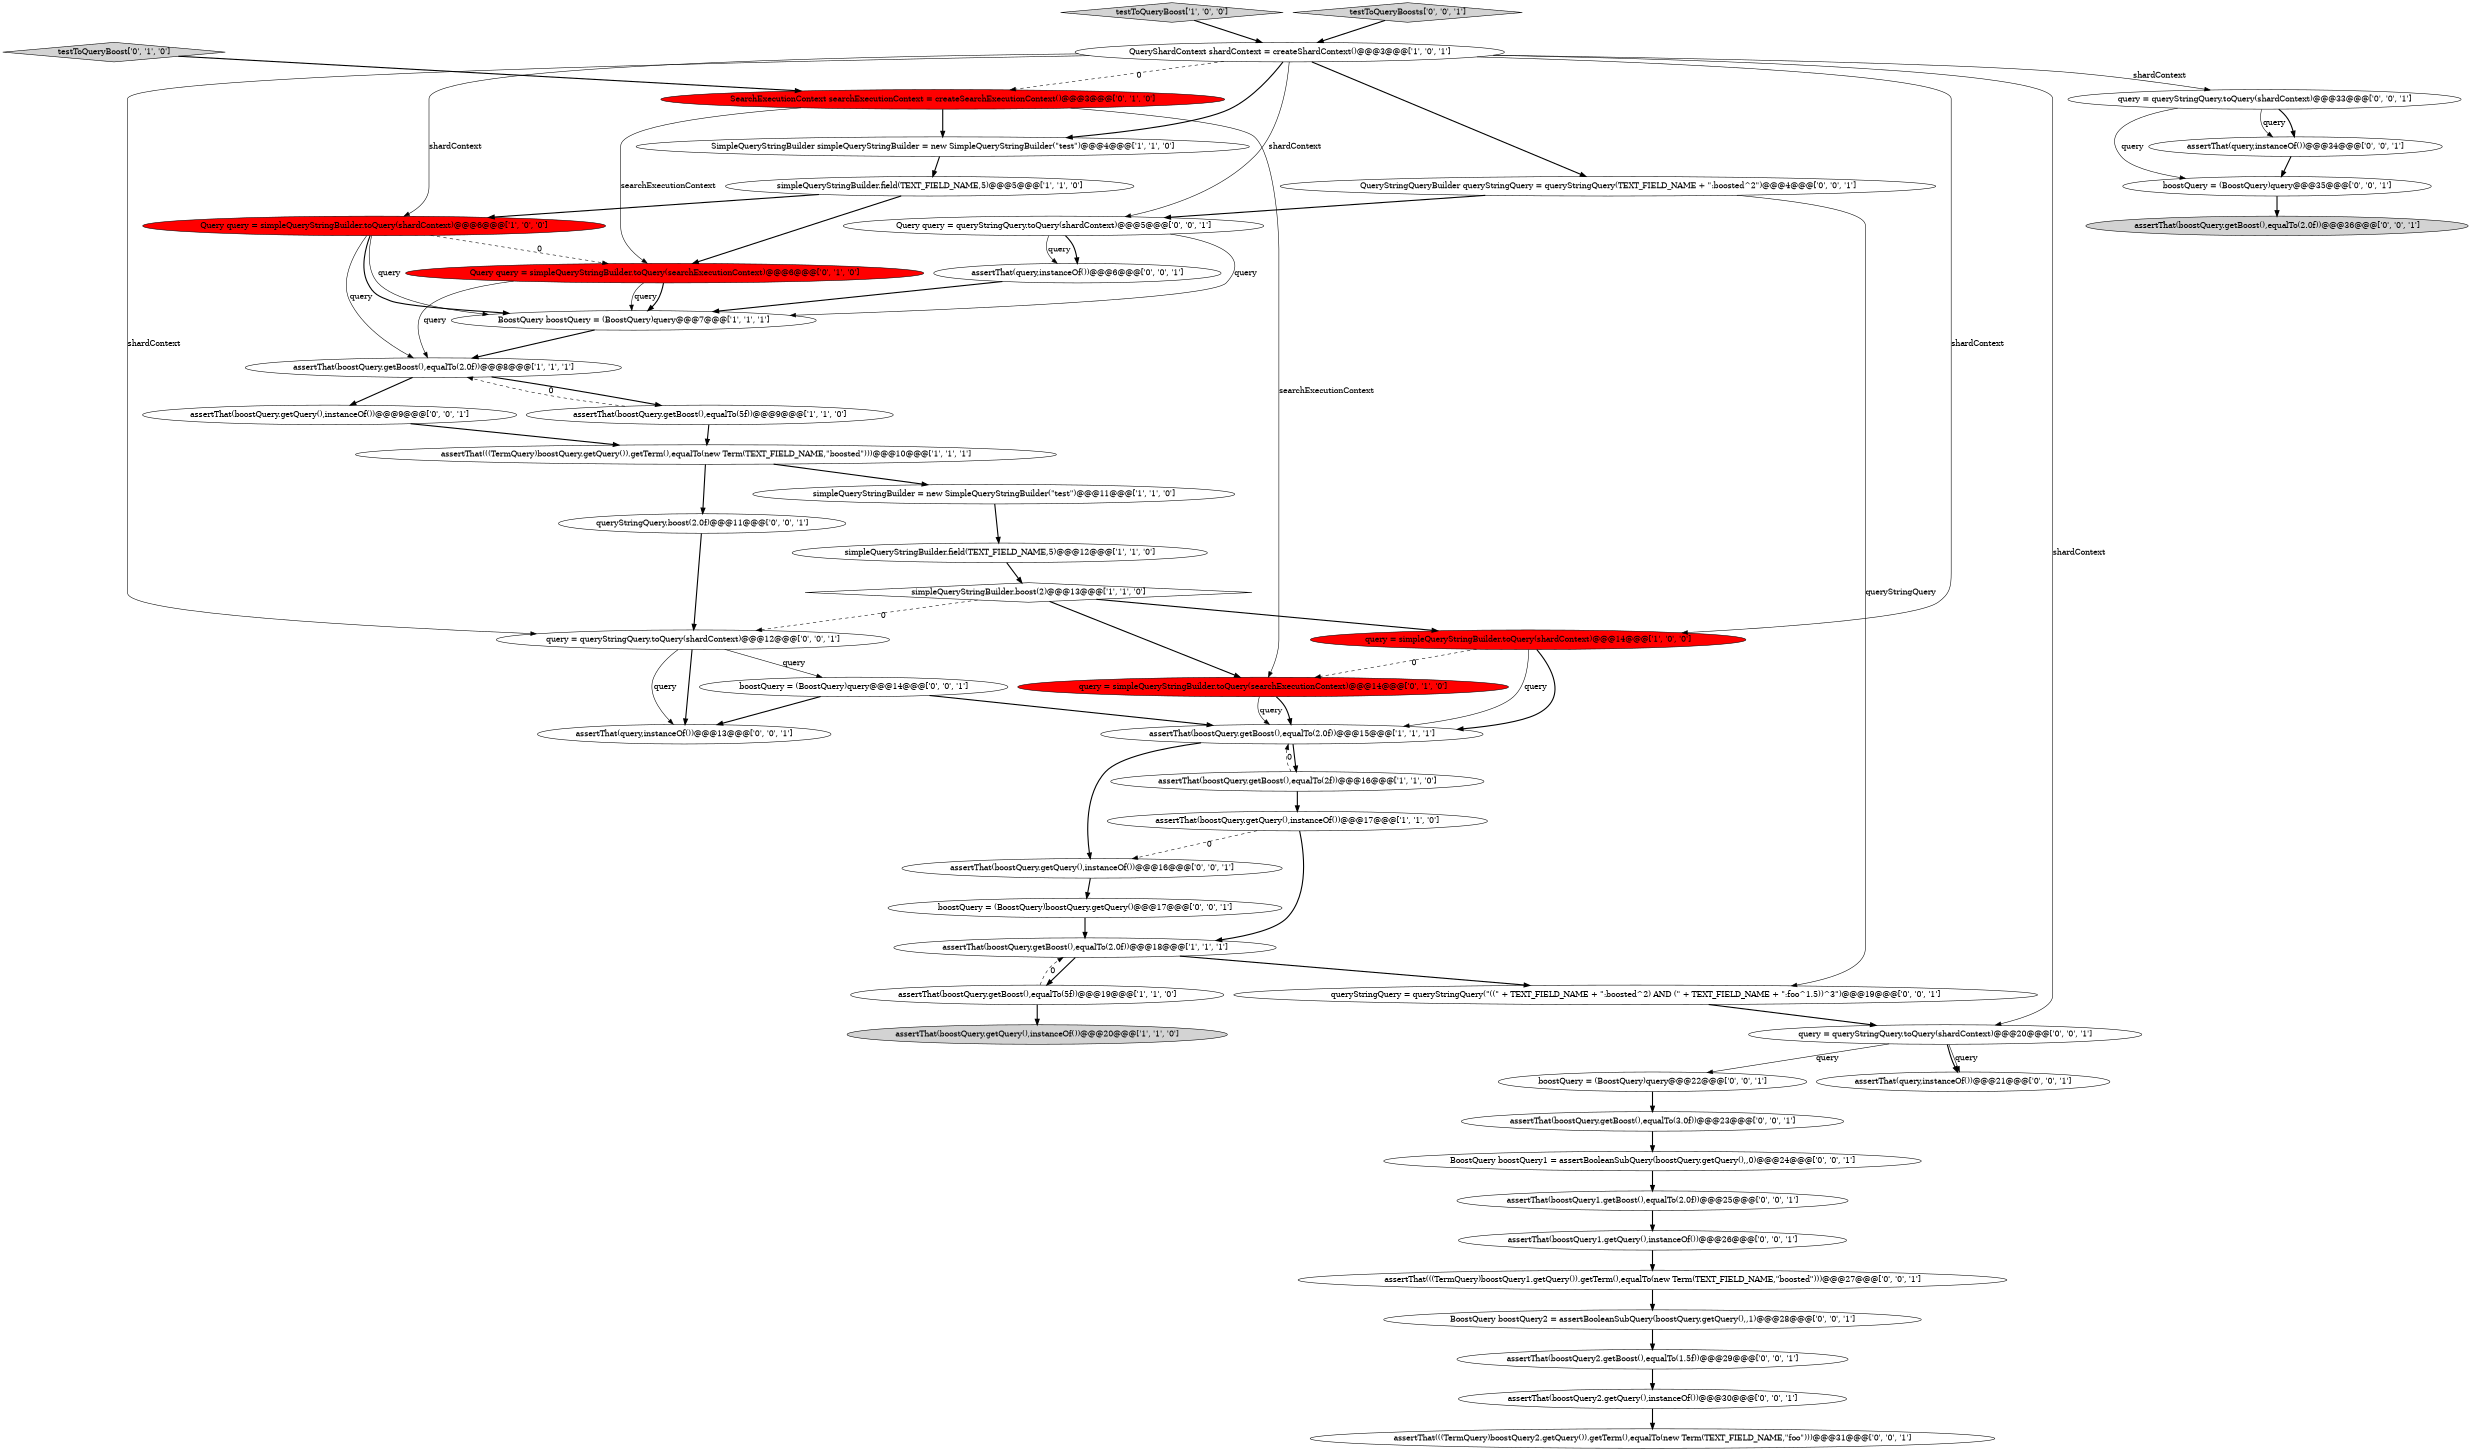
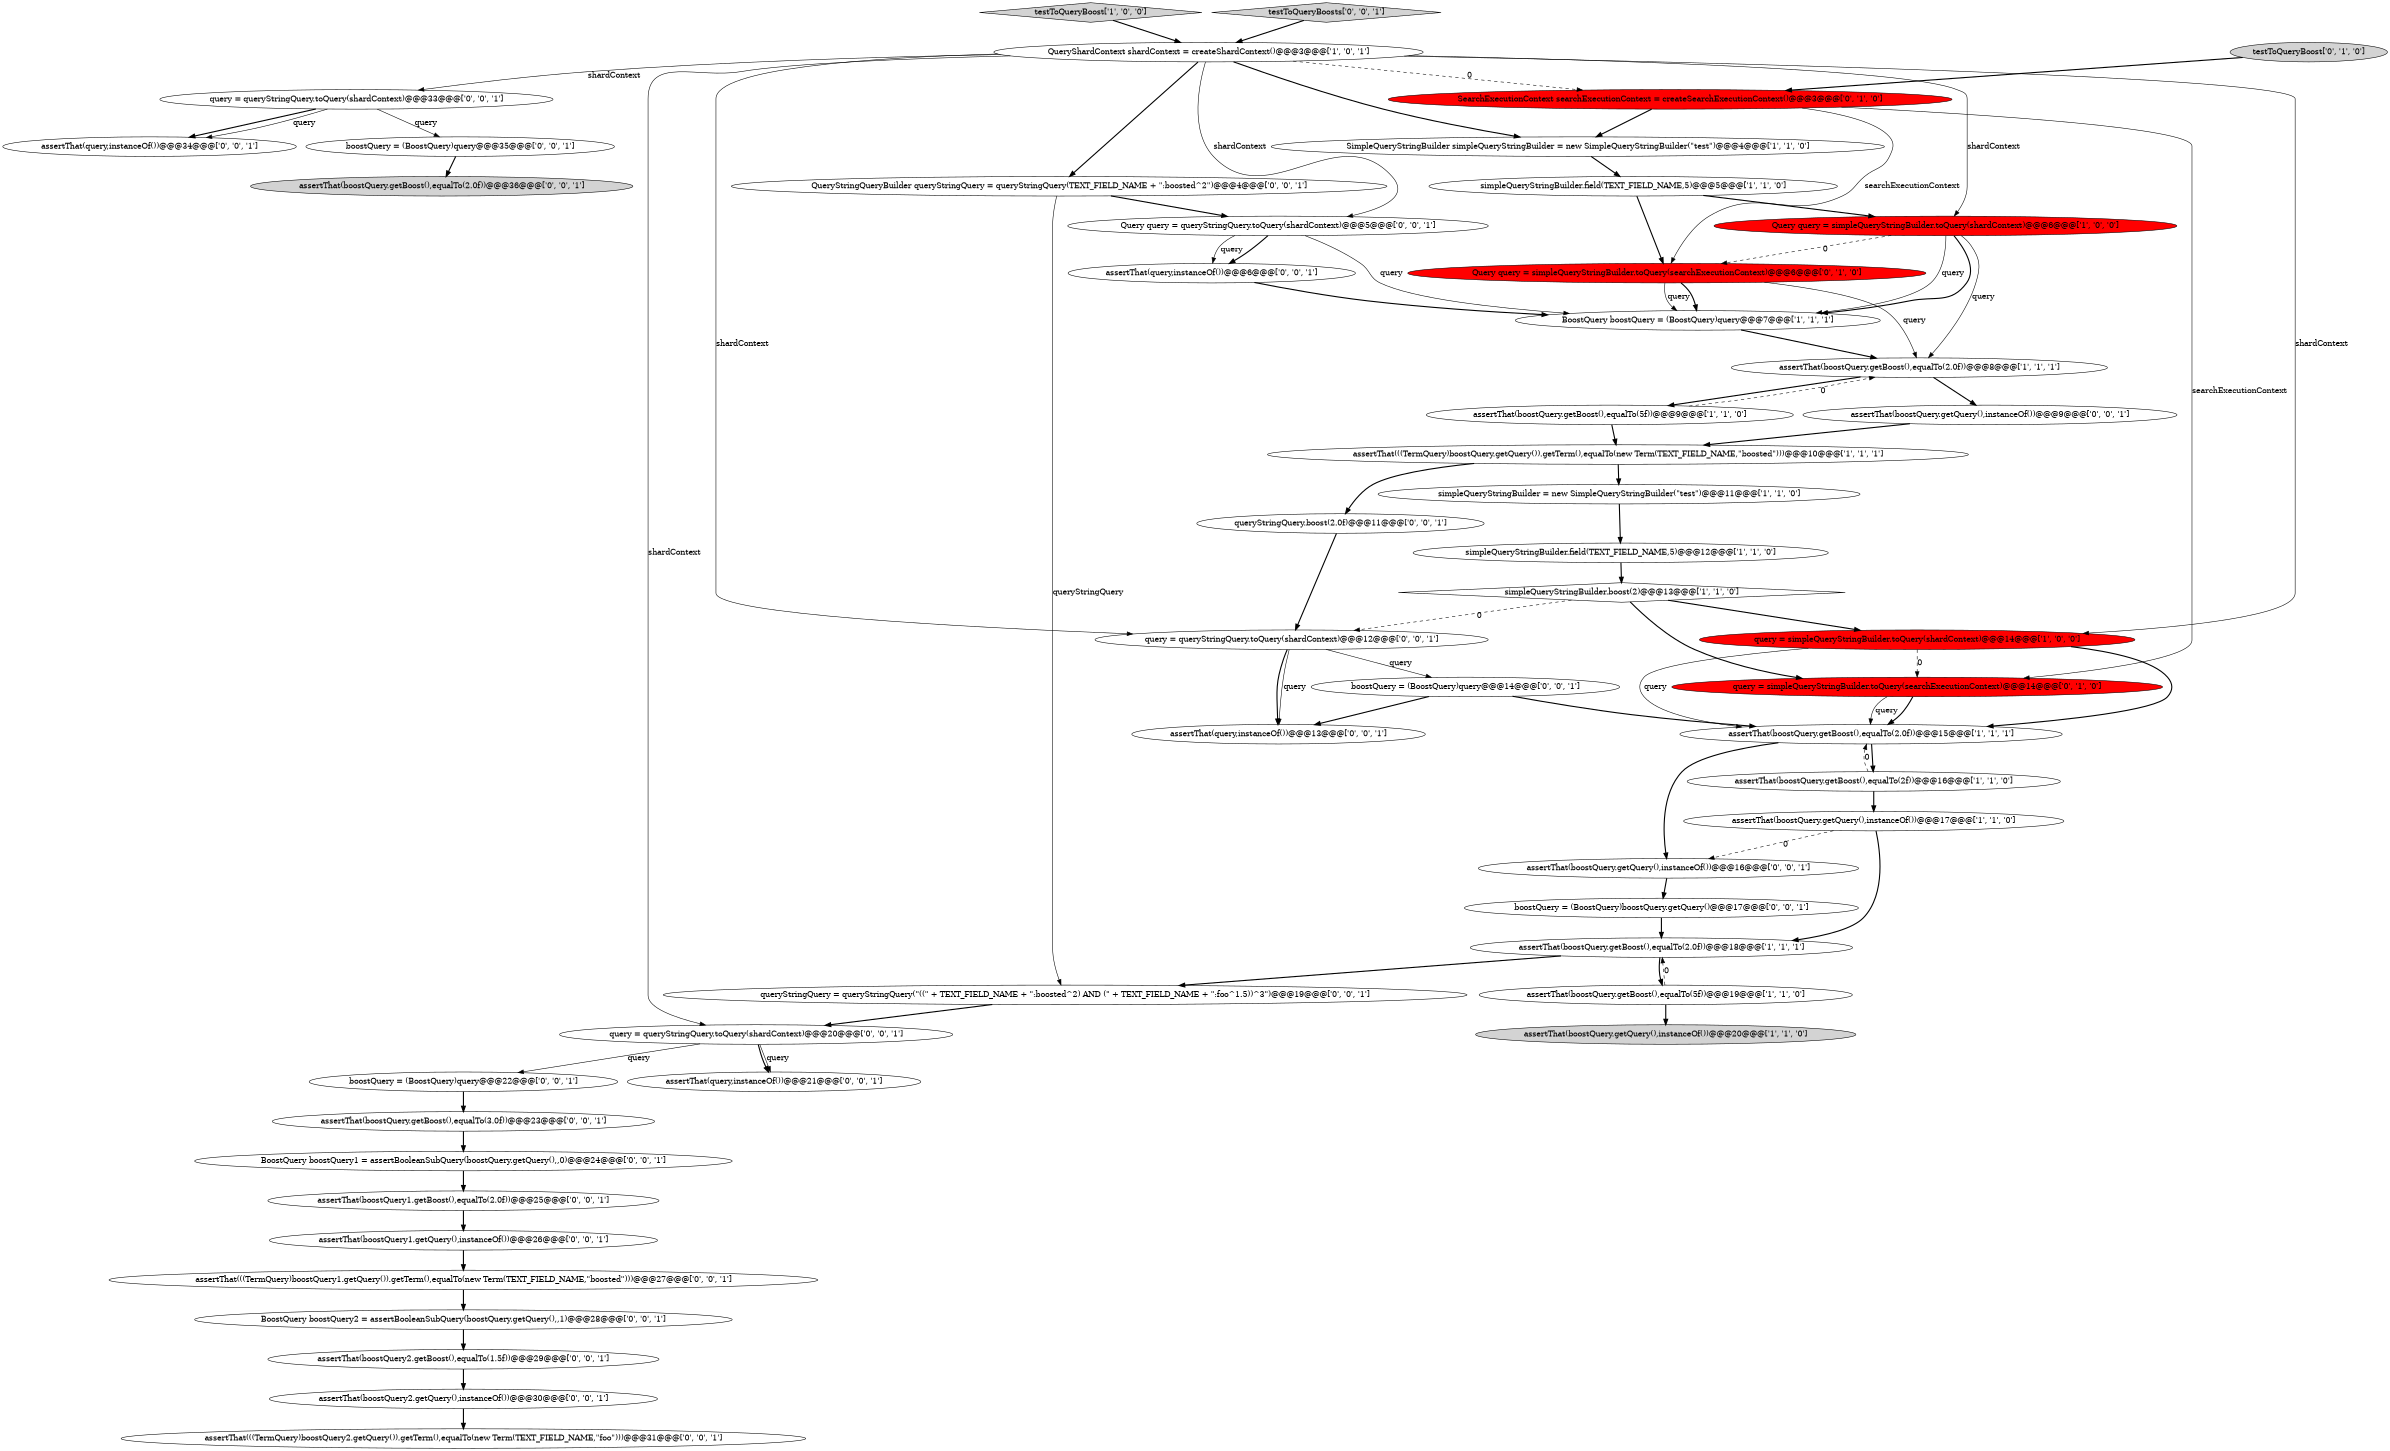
node "testToQueryBoost['0', '1', '0']": shape diamond -> ellipse
edge "assertThat(query,instanceOf())@@@34@@@['0', '0', '1']" -> "boostQuery = (BoostQuery)query@@@35@@@['0', '0', '1']": removed
